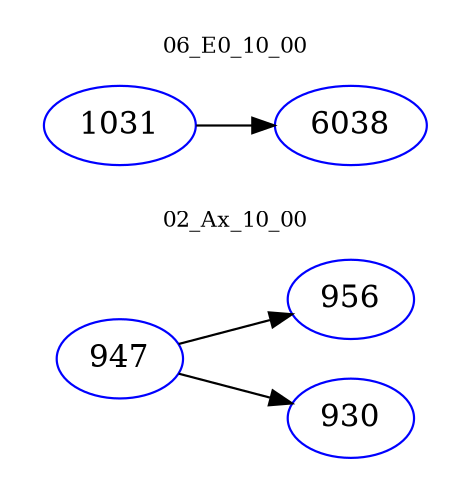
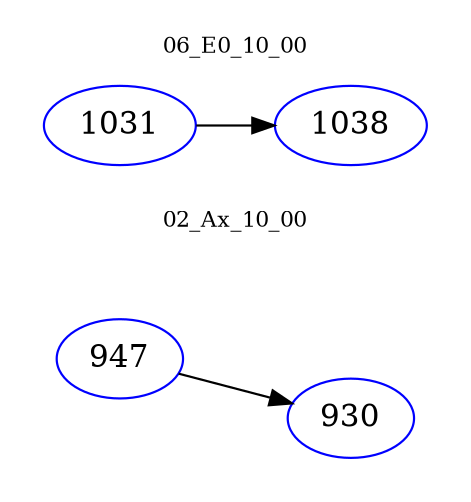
node "6038": label "6038" -> "1038"
node "956": removed
